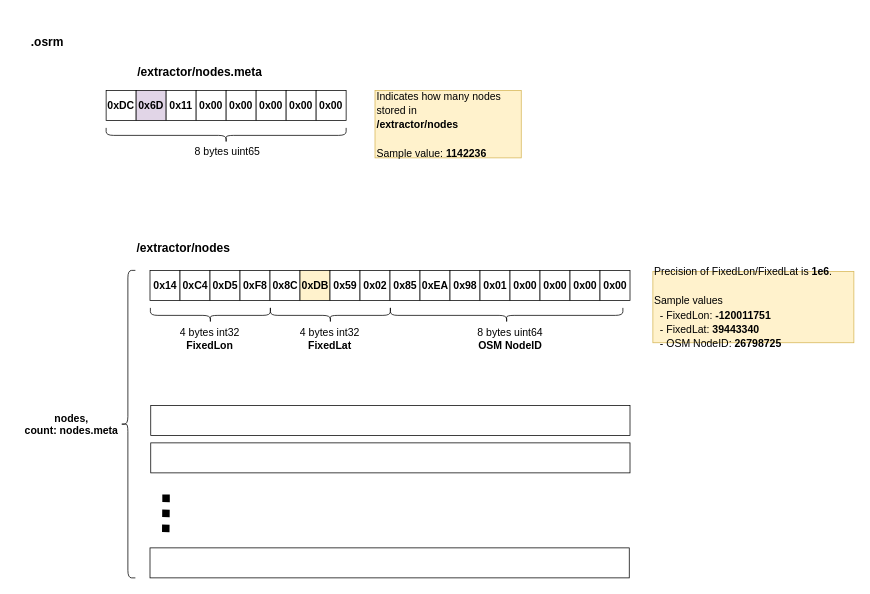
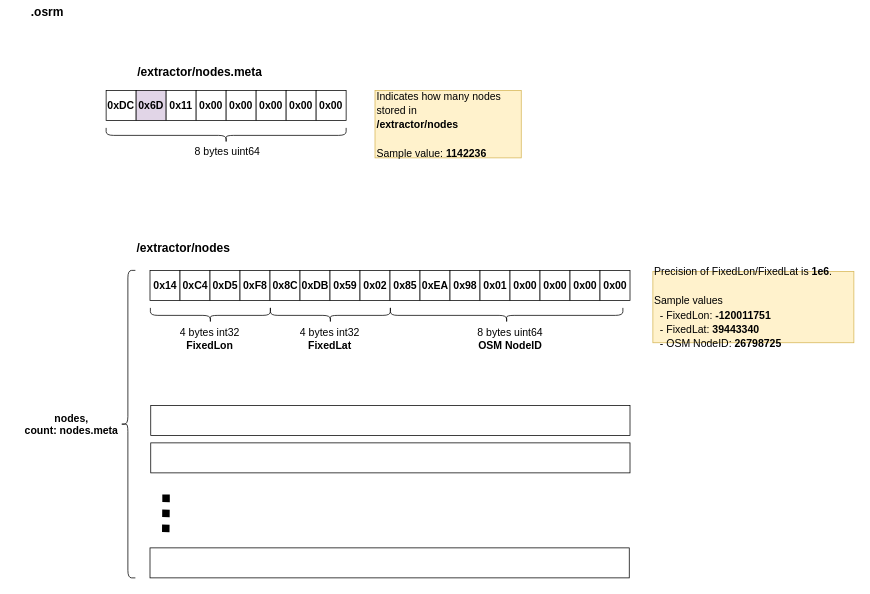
node ".osrm": moved (122, 42) -> (122, 12)
node "8 bytes uint65": label "8 bytes uint65" -> "8 bytes uint64"
node "0xDB": fillcolor #fff2cc -> #ffffff
